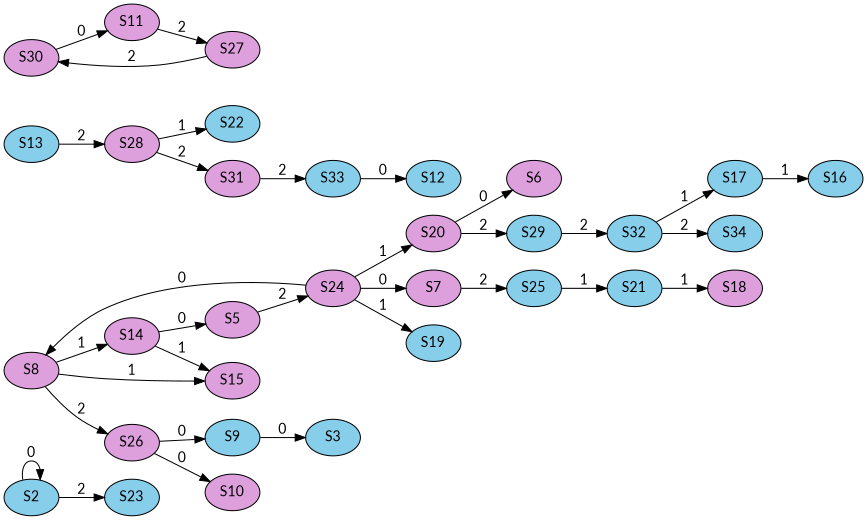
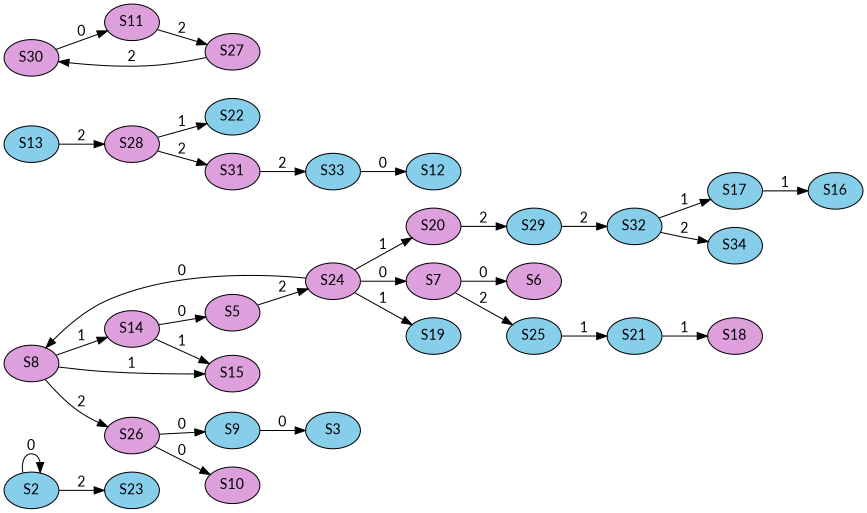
edge "S20" -> "S6": now "S7" -> "S6"
